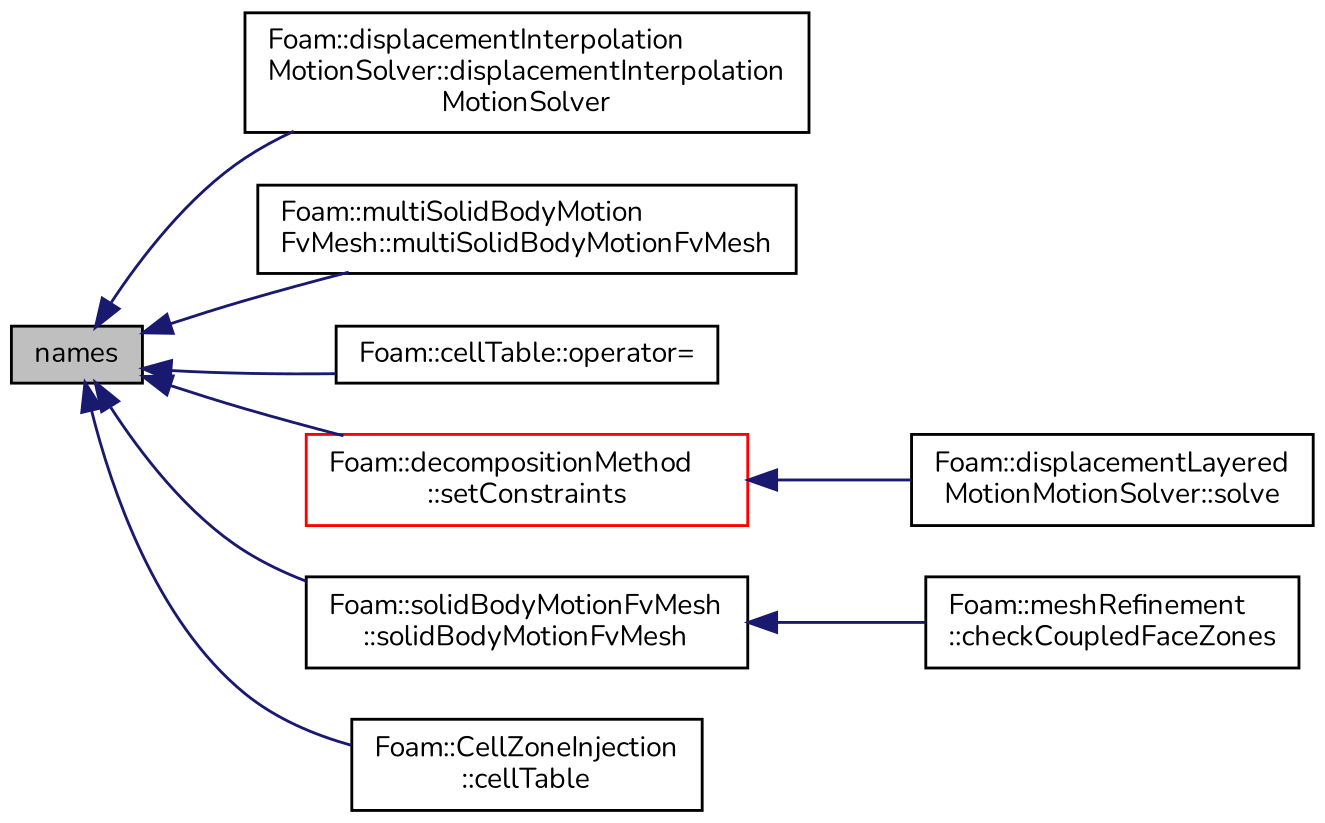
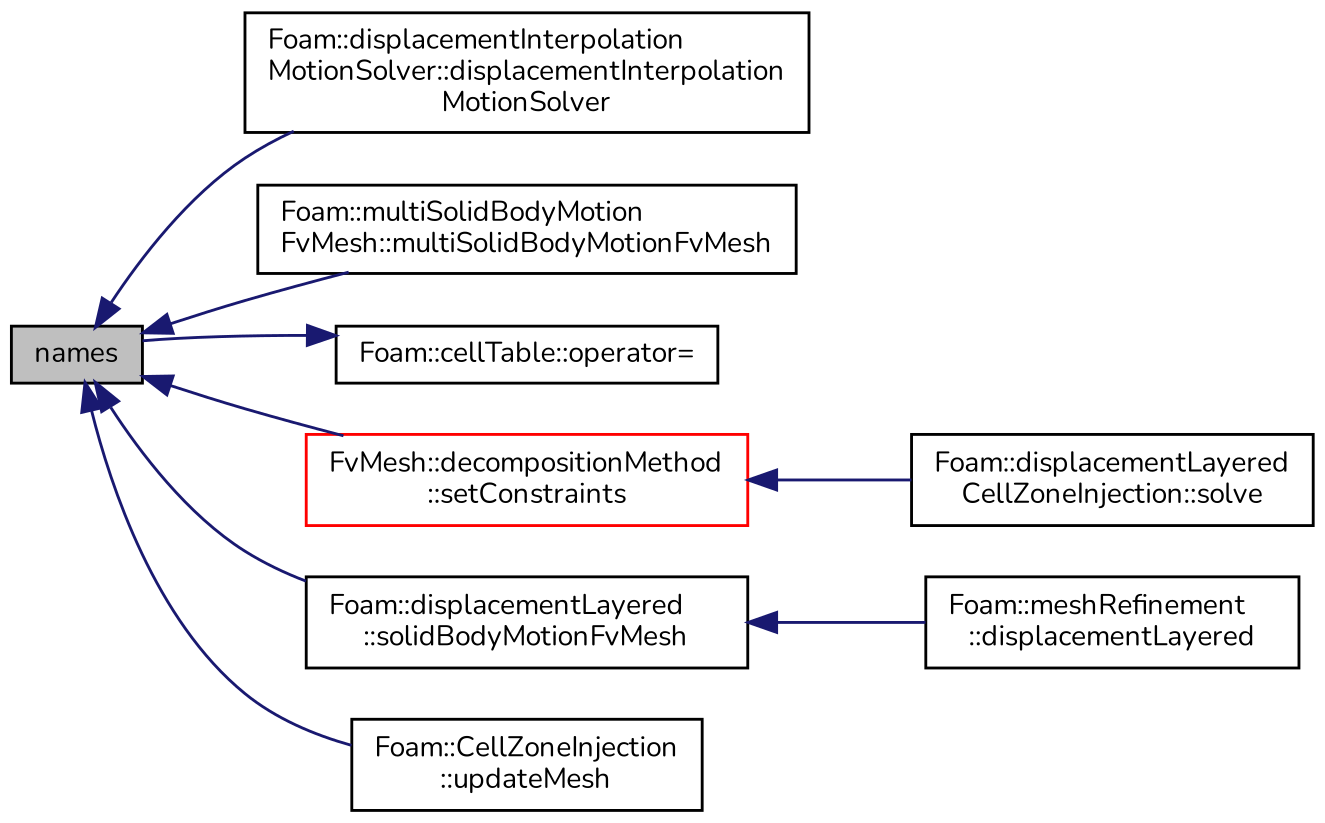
edge "Foam::cellTable::operator=" -> "names": reversed
node "Foam::decompositionMethod ::setConstraints": label "Foam::decompositionMethod ::setConstraints" -> "FvMesh::decompositionMethod ::setConstraints"
node "Foam::displacementLayered MotionMotionSolver::solve": label "Foam::displacementLayered MotionMotionSolver::solve" -> "Foam::displacementLayered CellZoneInjection::solve"
node "Foam::solidBodyMotionFvMesh ::solidBodyMotionFvMesh": label "Foam::solidBodyMotionFvMesh ::solidBodyMotionFvMesh" -> "Foam::displacementLayered ::solidBodyMotionFvMesh"
node "Foam::meshRefinement ::checkCoupledFaceZones": label "Foam::meshRefinement ::checkCoupledFaceZones" -> "Foam::meshRefinement ::displacementLayered"
node "Foam::CellZoneInjection ::cellTable": label "Foam::CellZoneInjection ::cellTable" -> "Foam::CellZoneInjection ::updateMesh"
